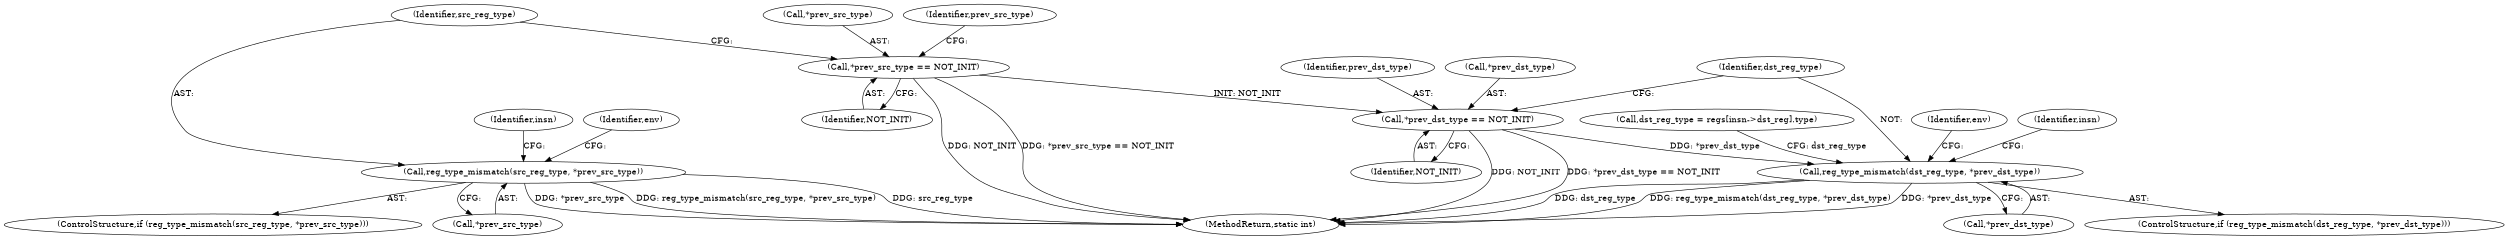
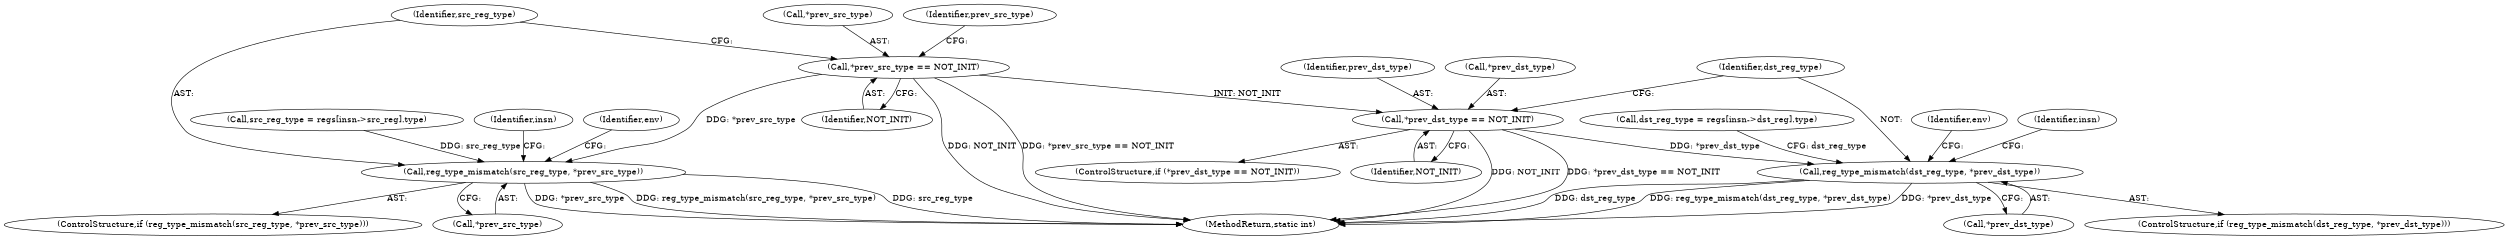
edge "(Call,*prev_src_type == NOT_INIT)" -> "(Call,reg_type_mismatch(src_reg_type, *prev_src_type))": added, label "DDG: *prev_src_type"
node "(Call,src_reg_type = regs[insn->src_reg].type)": added
node "(ControlStructure,if (*prev_dst_type == NOT_INIT))": added
